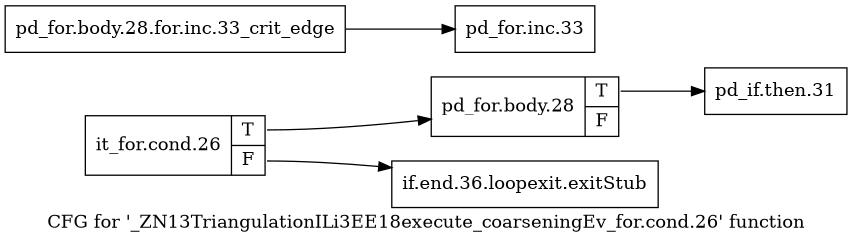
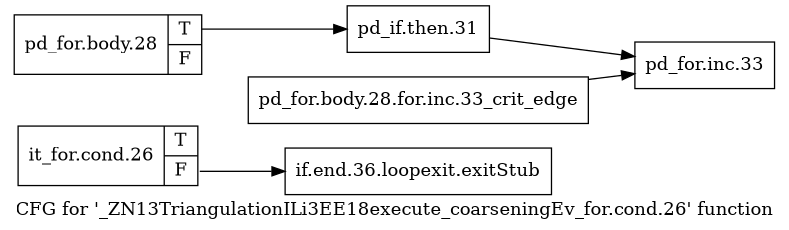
edge "pd_if.then.31" -> "pd_for.inc.33": added
edge "it_for.cond.26" -> "pd_for.body.28": removed
